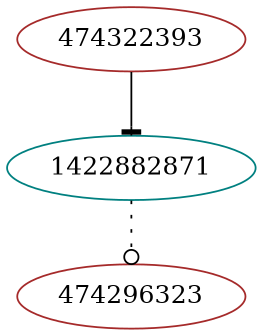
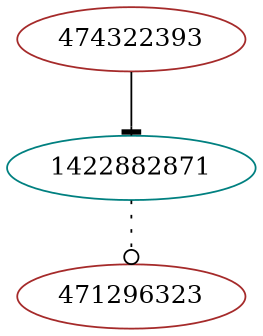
node "474296323": label "474296323" -> "471296323"
